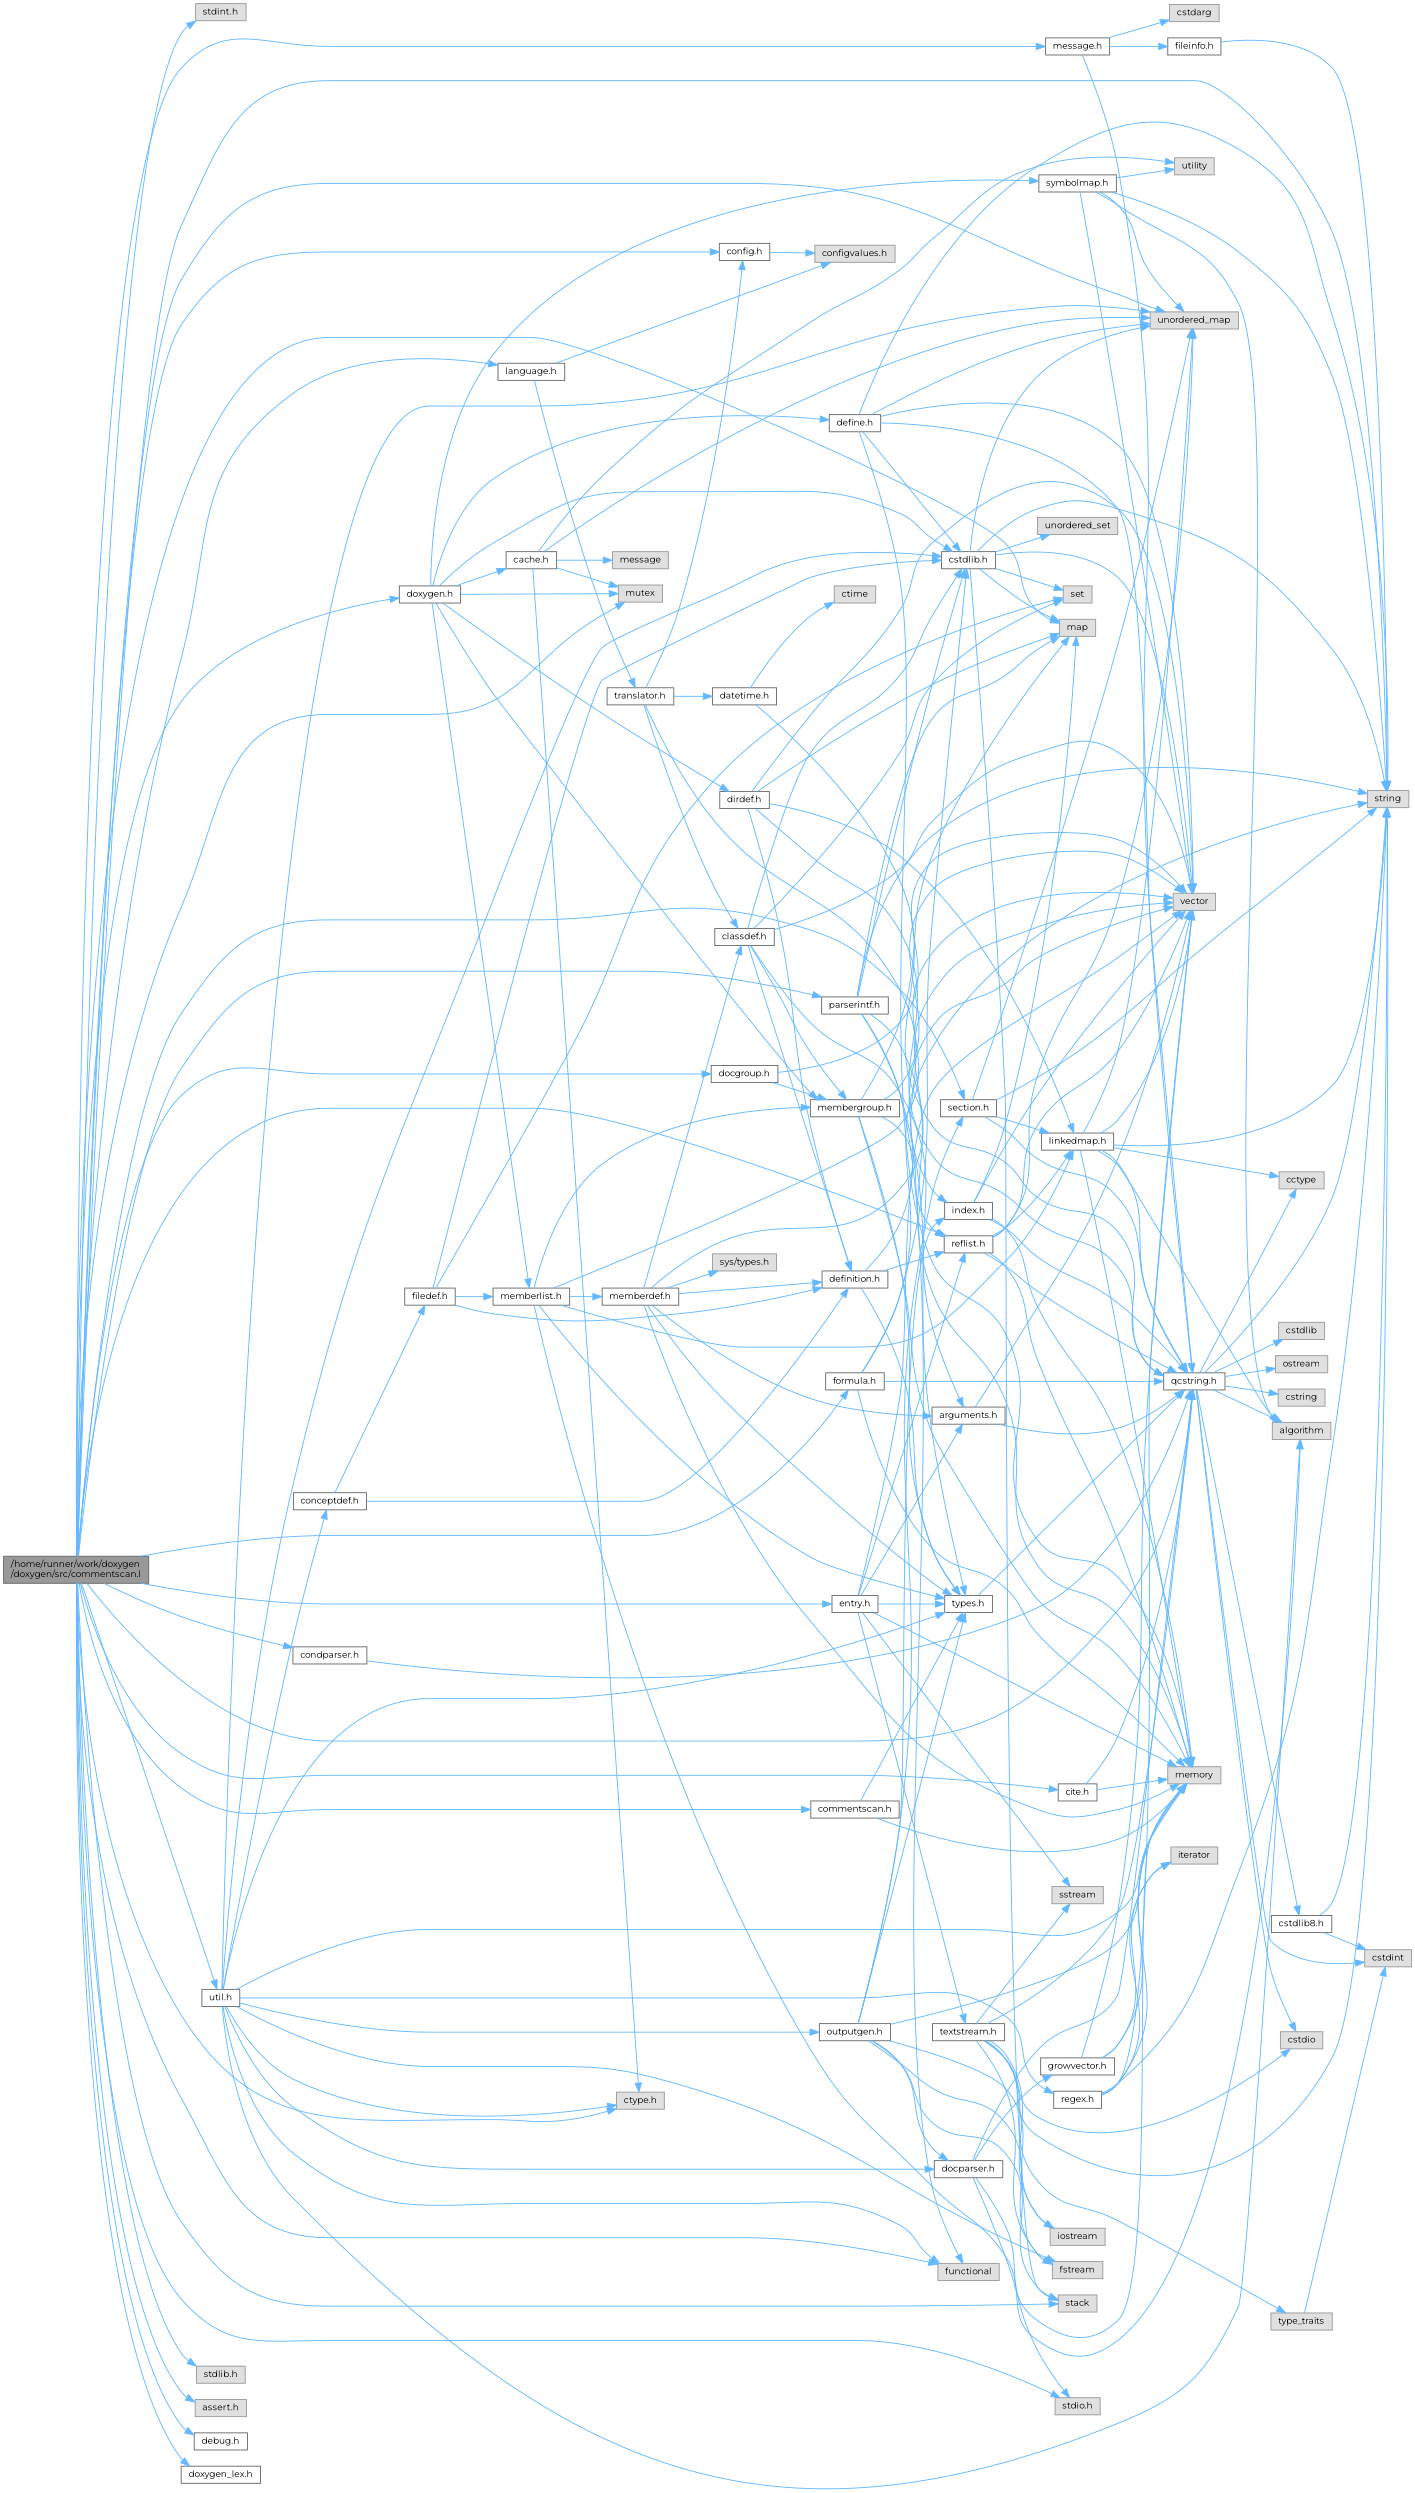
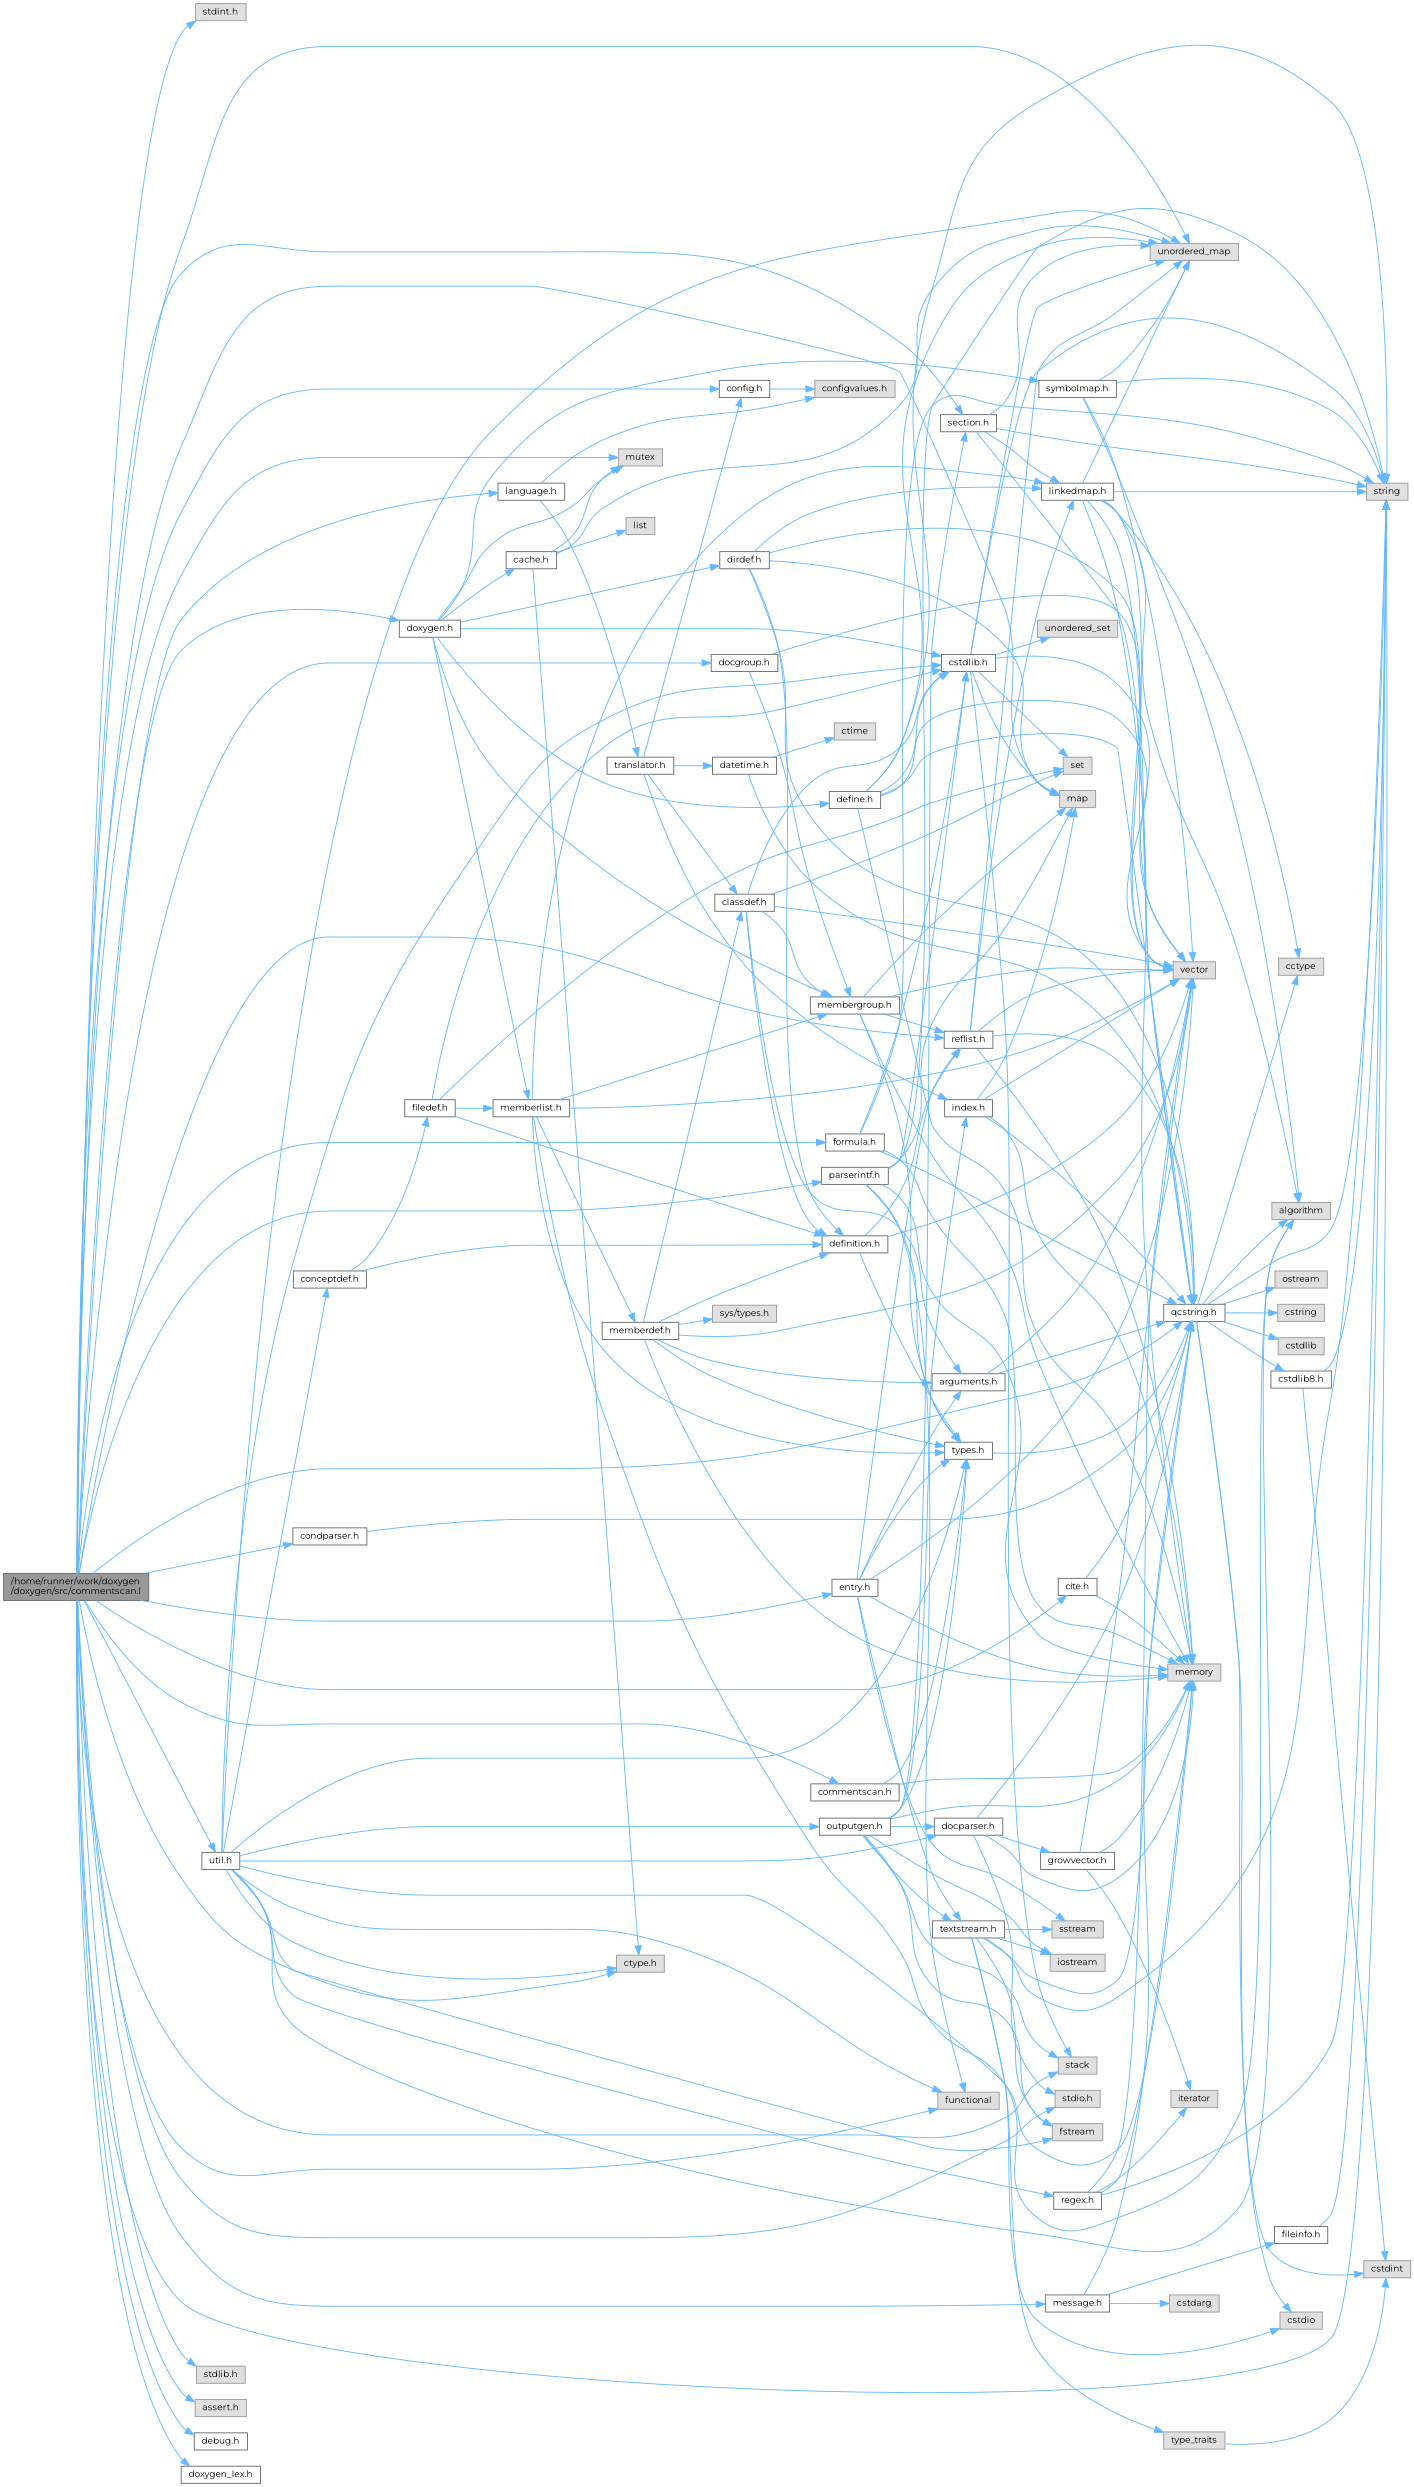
node "utility": removed
node "message": label "message" -> "list"
edge "outputgen.h" -> "textstream.h": added
